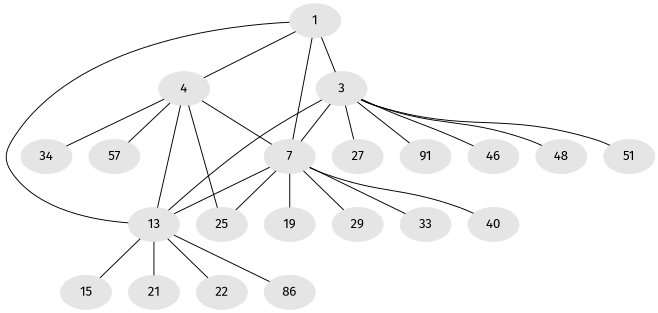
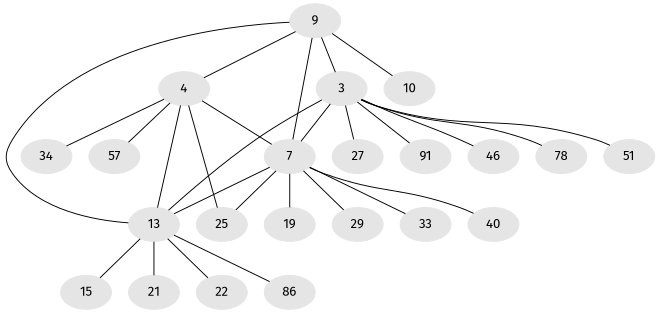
node "1": label "1" -> "9"
node "10": added
node "48": label "48" -> "78"
